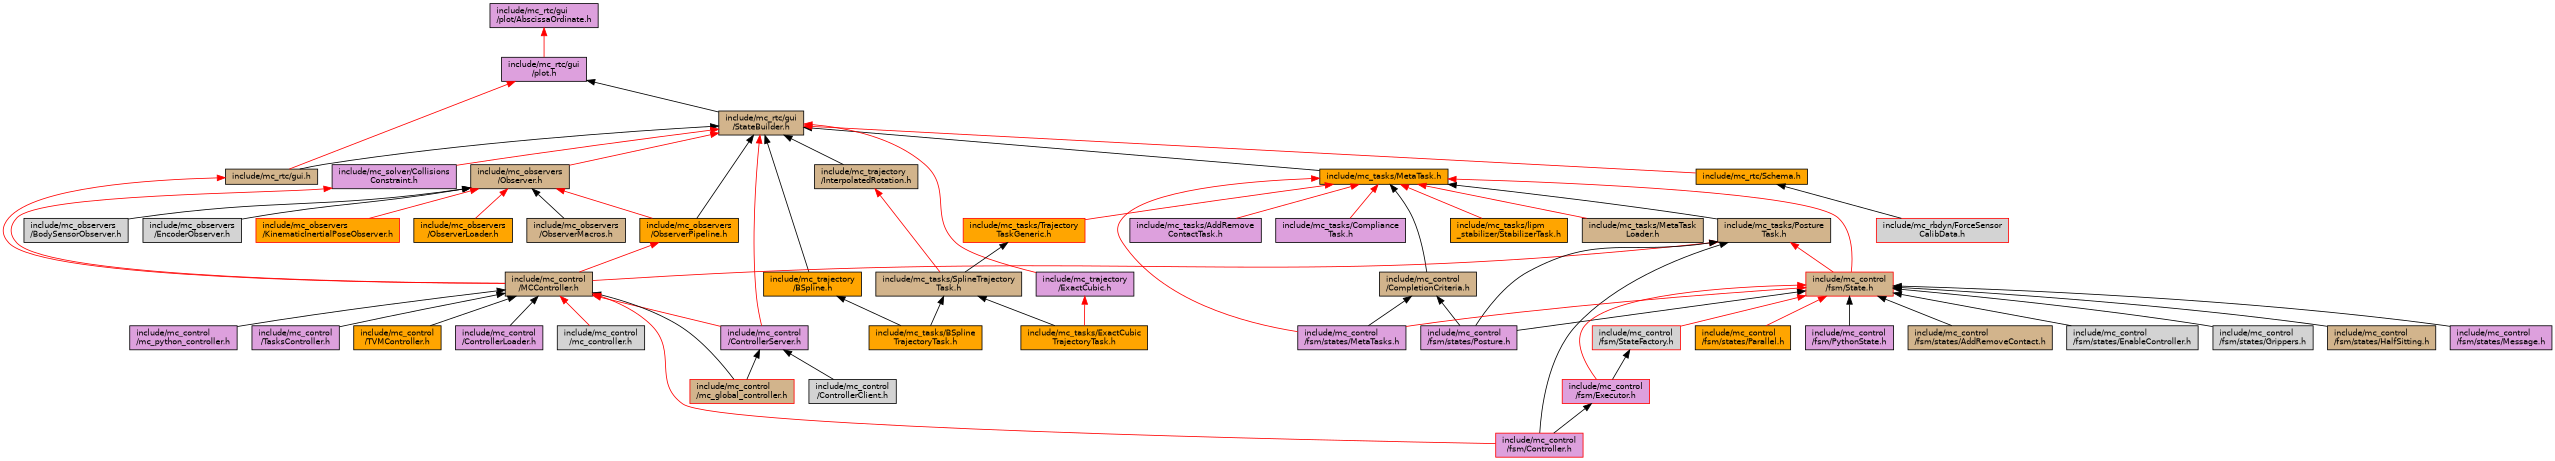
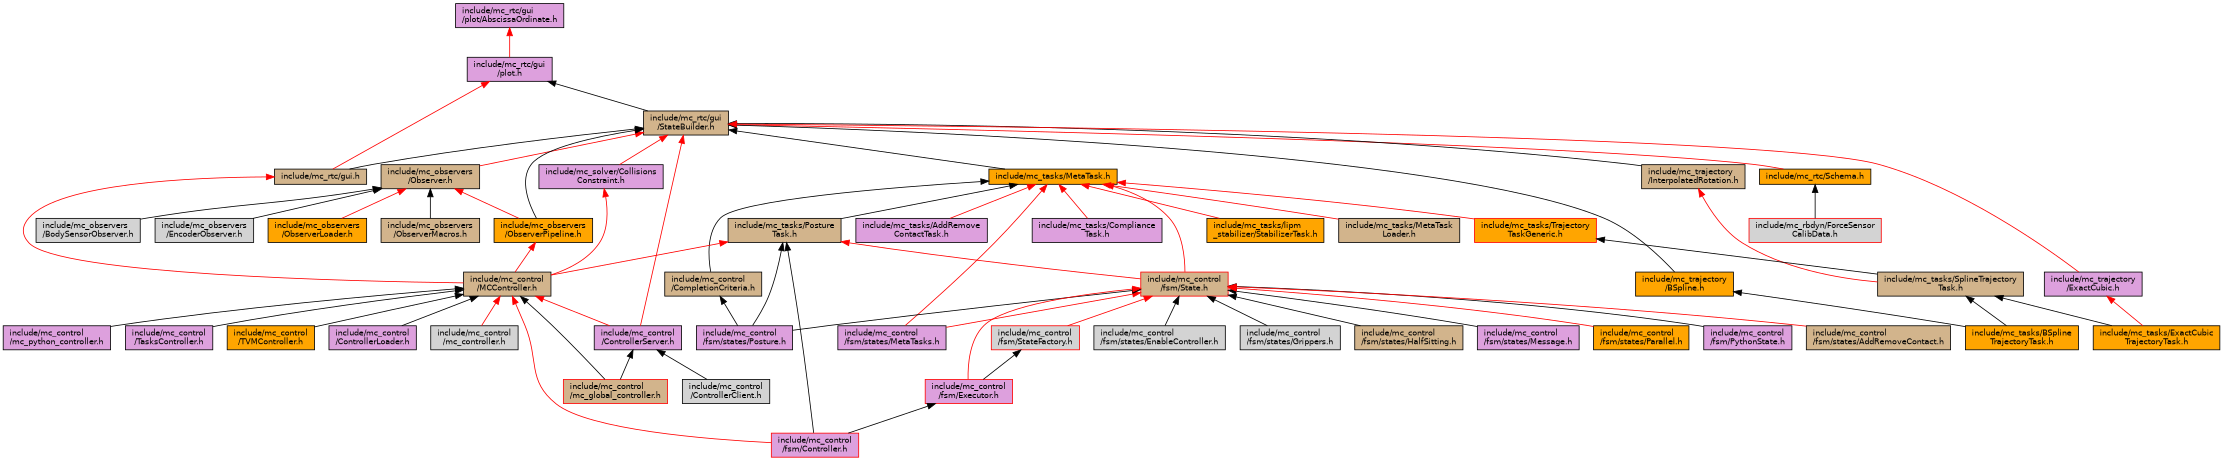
node "include/mc_observers /KinematicInertialPoseObserver.h": removed
edge "include/mc_control /fsm/states/AddRemoveContact.h" -> "include/mc_control /fsm/State.h": color black -> red
edge "include/mc_control /fsm/states/MetaTasks.h" -> "include/mc_control /CompletionCriteria.h": removed
